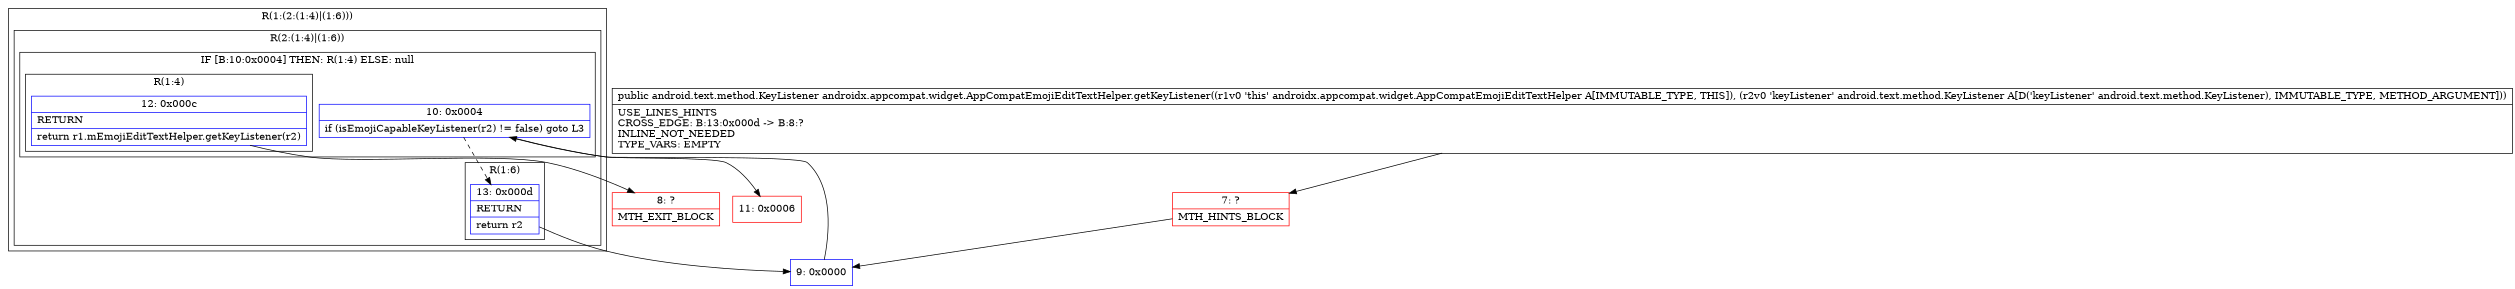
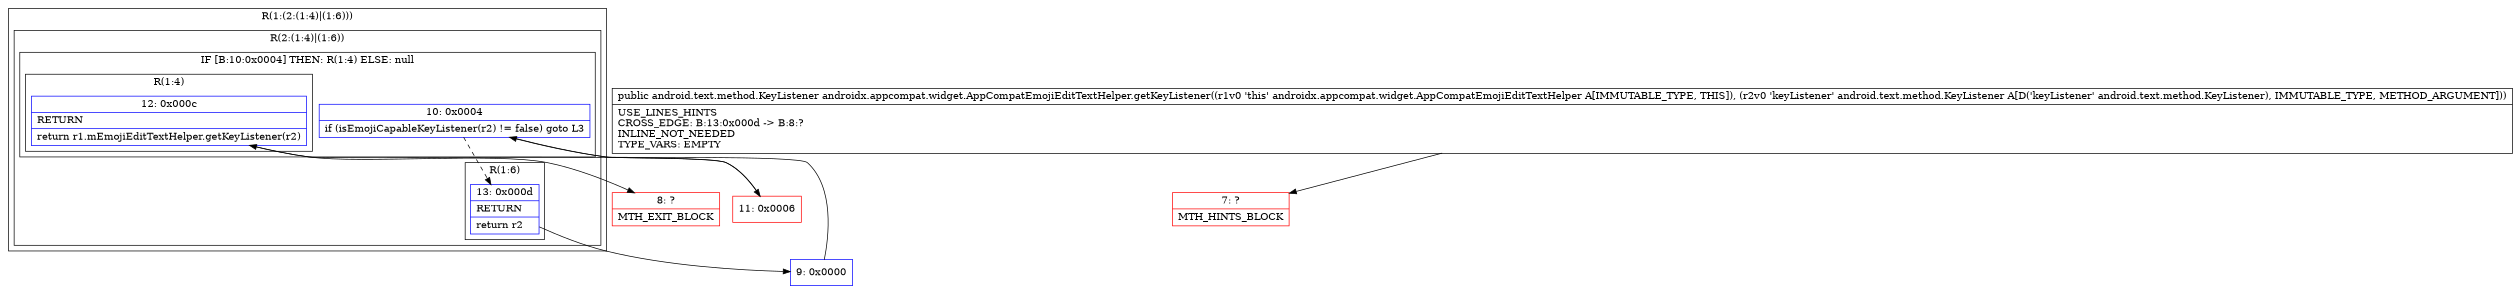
edge "11: 0x0006" -> "12: 0x000c": added
edge "7: ?" -> "9: 0x0000": removed
